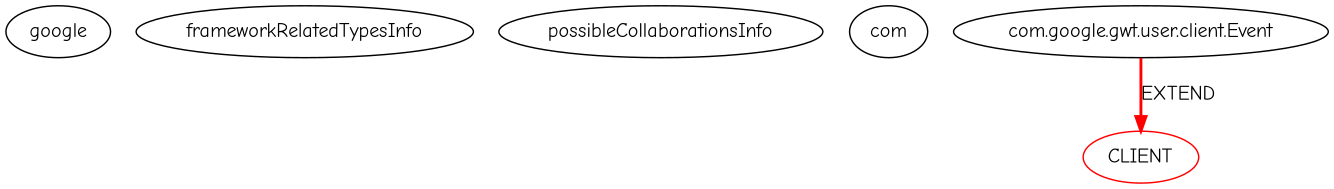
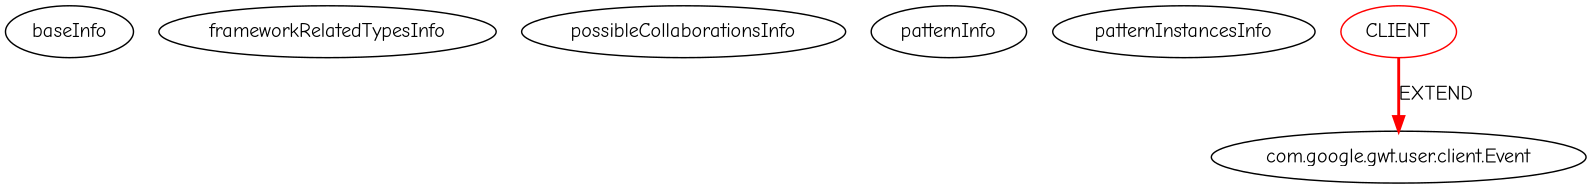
node "google": label "google" -> "baseInfo"
node "com": label "com" -> "patternInstancesInfo"
node "patternInfo": added
edge "com.google.gwt.user.client.Event" -> "CLIENT": reversed
